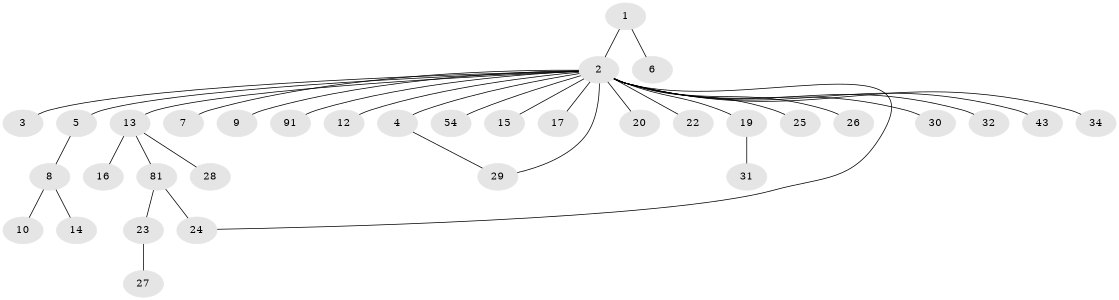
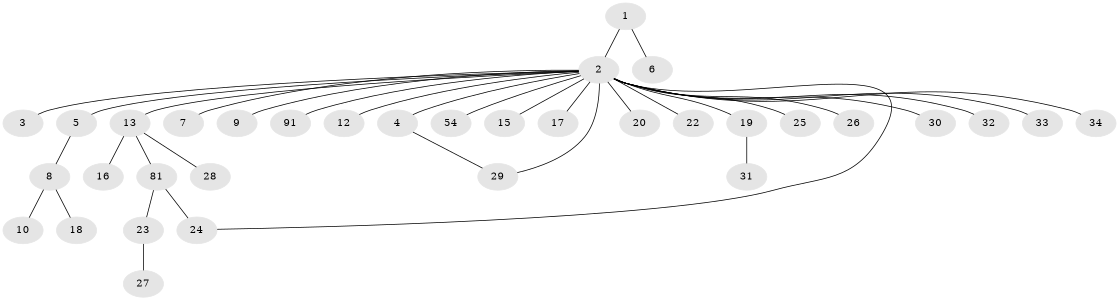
node "43": label "43" -> "33"
node "14": label "14" -> "18"
